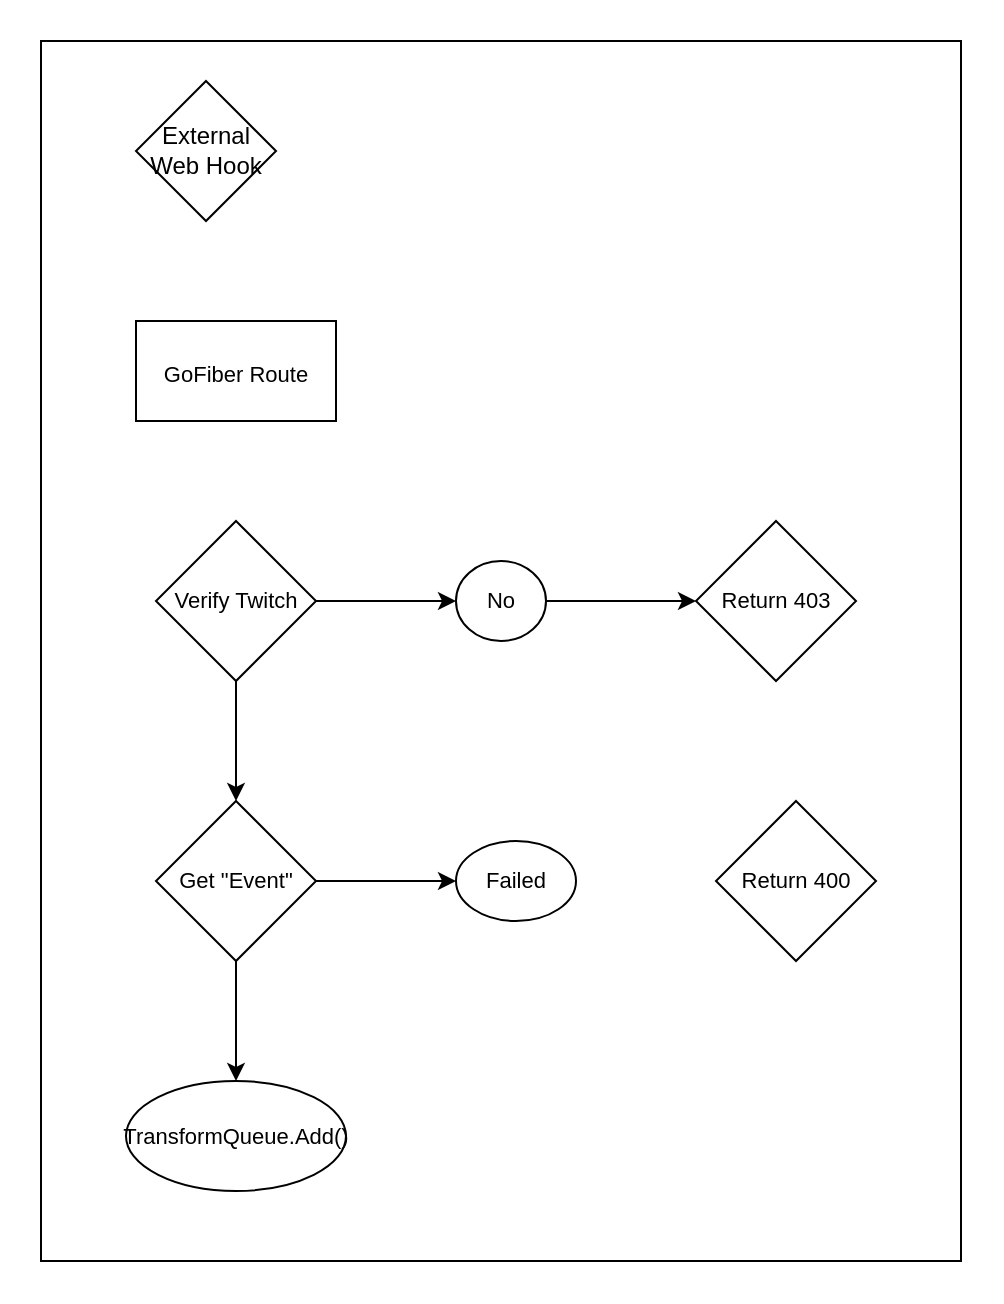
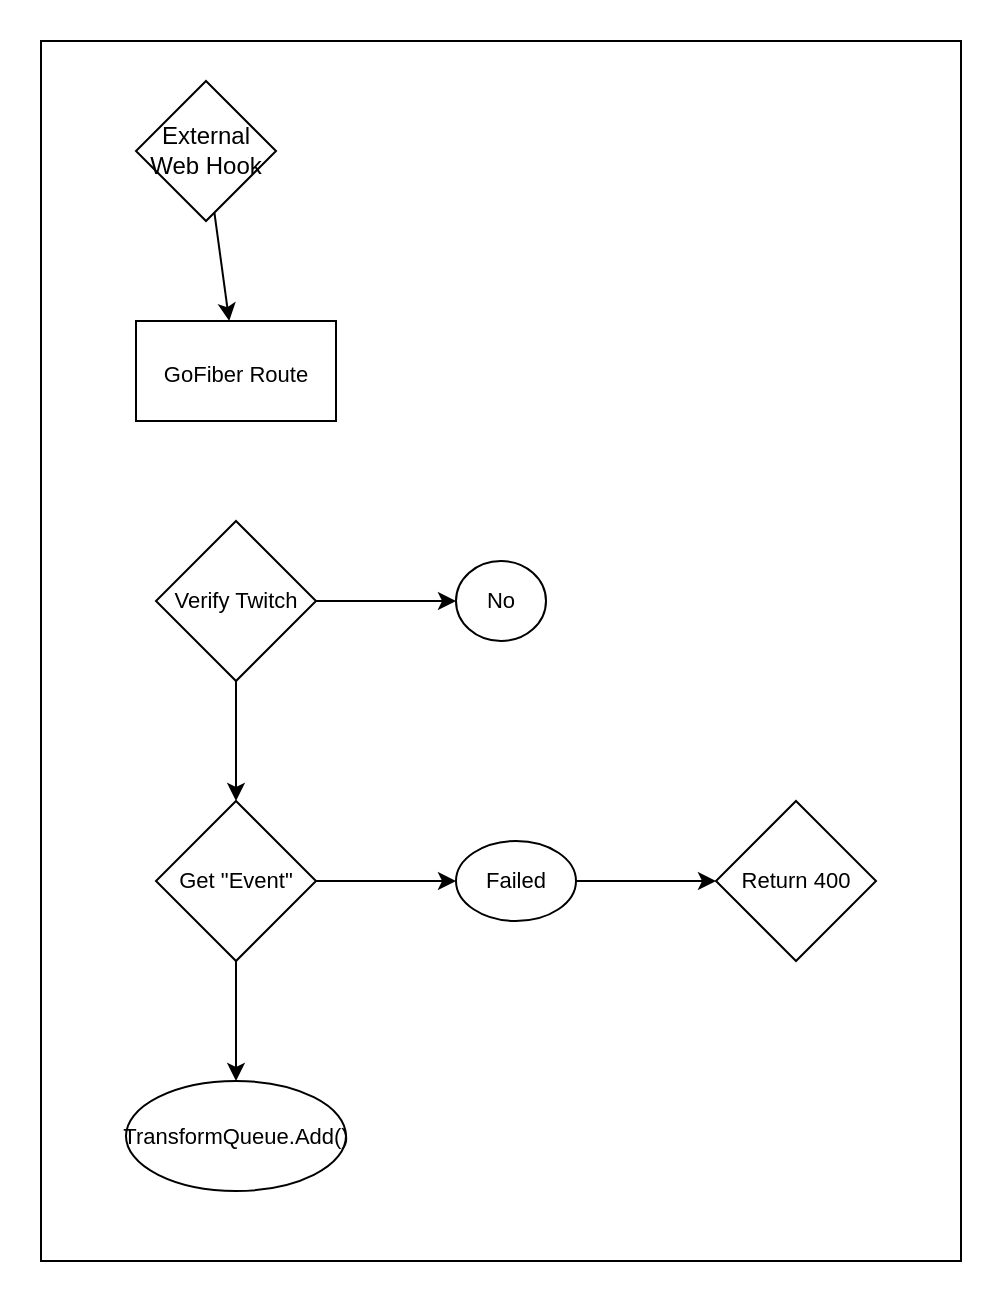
edge "External Web Hook" -> "GoFiber Route": added
edge "No" -> "Return 403": removed
node "Return 403": removed
edge "Failed" -> "Return 400": added
